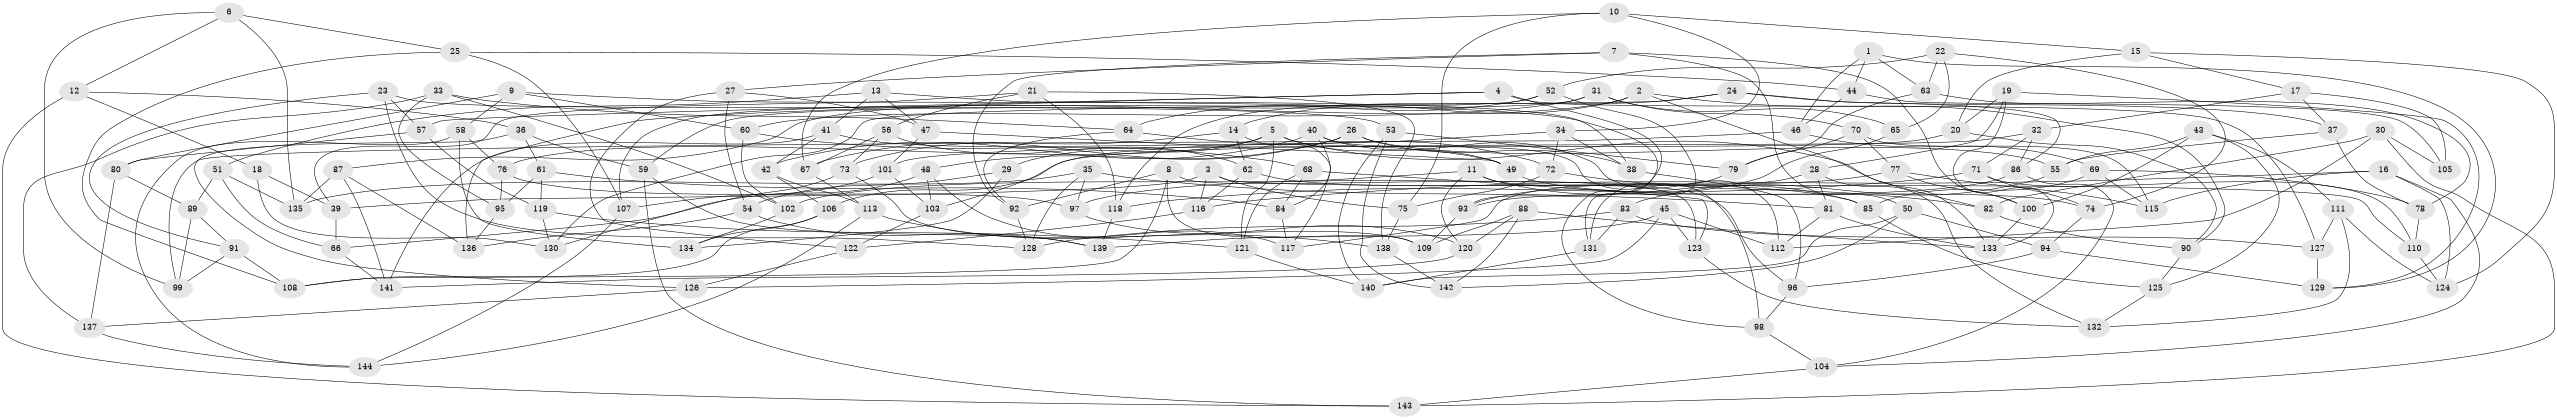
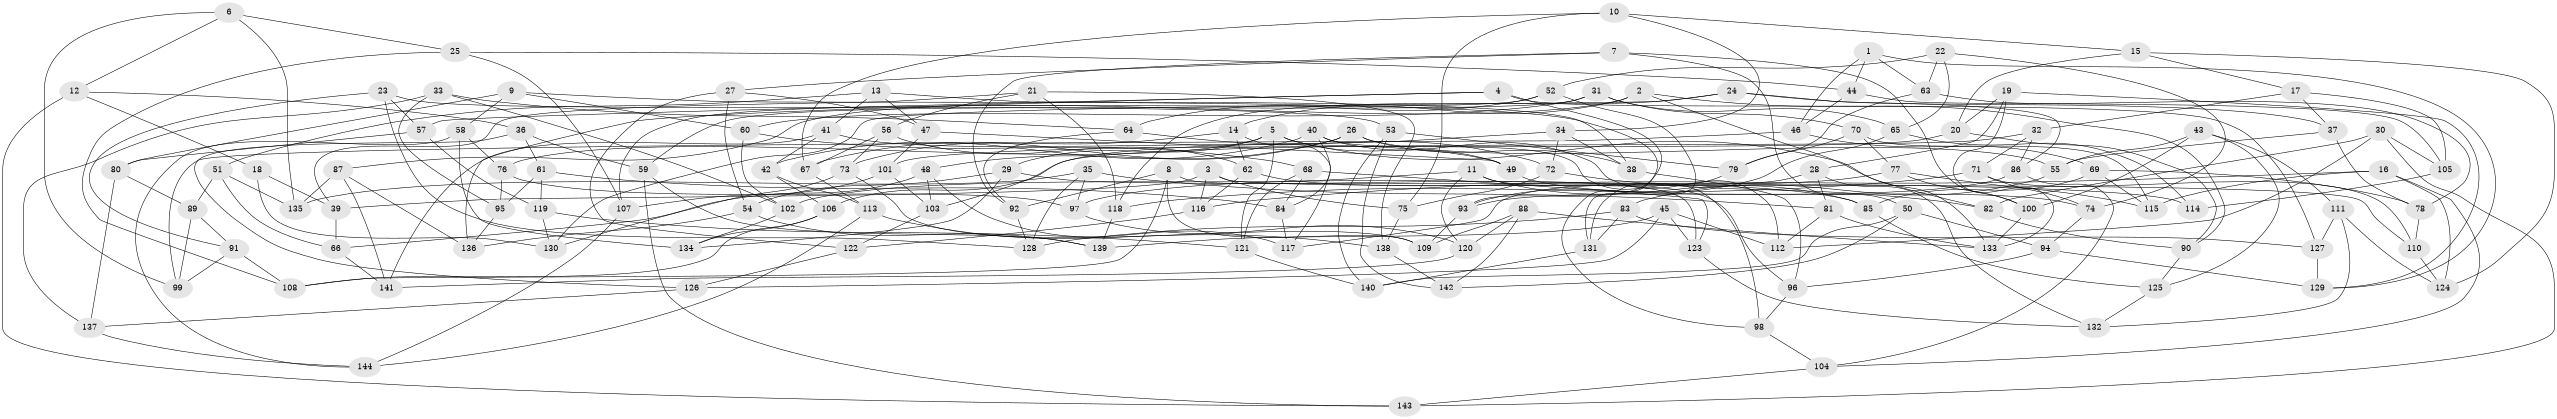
node "114": added
